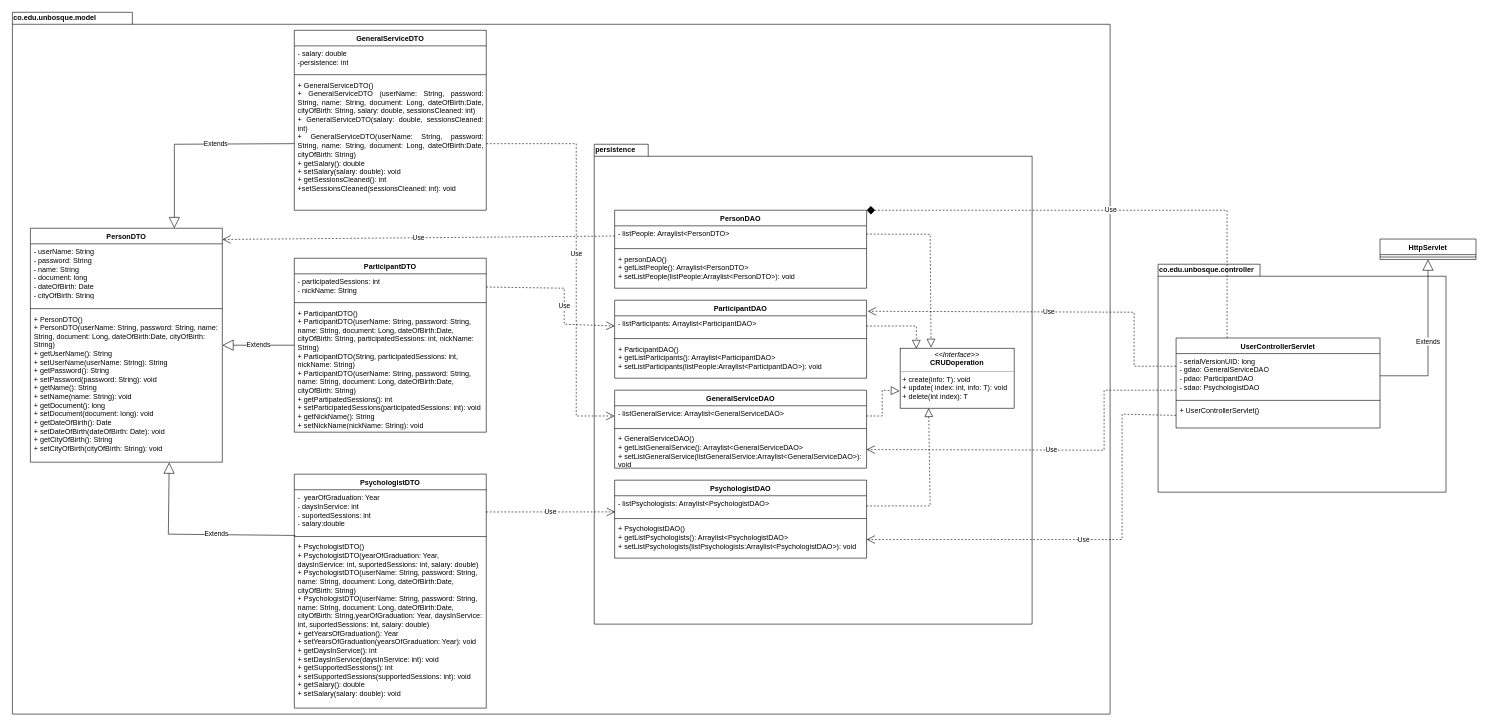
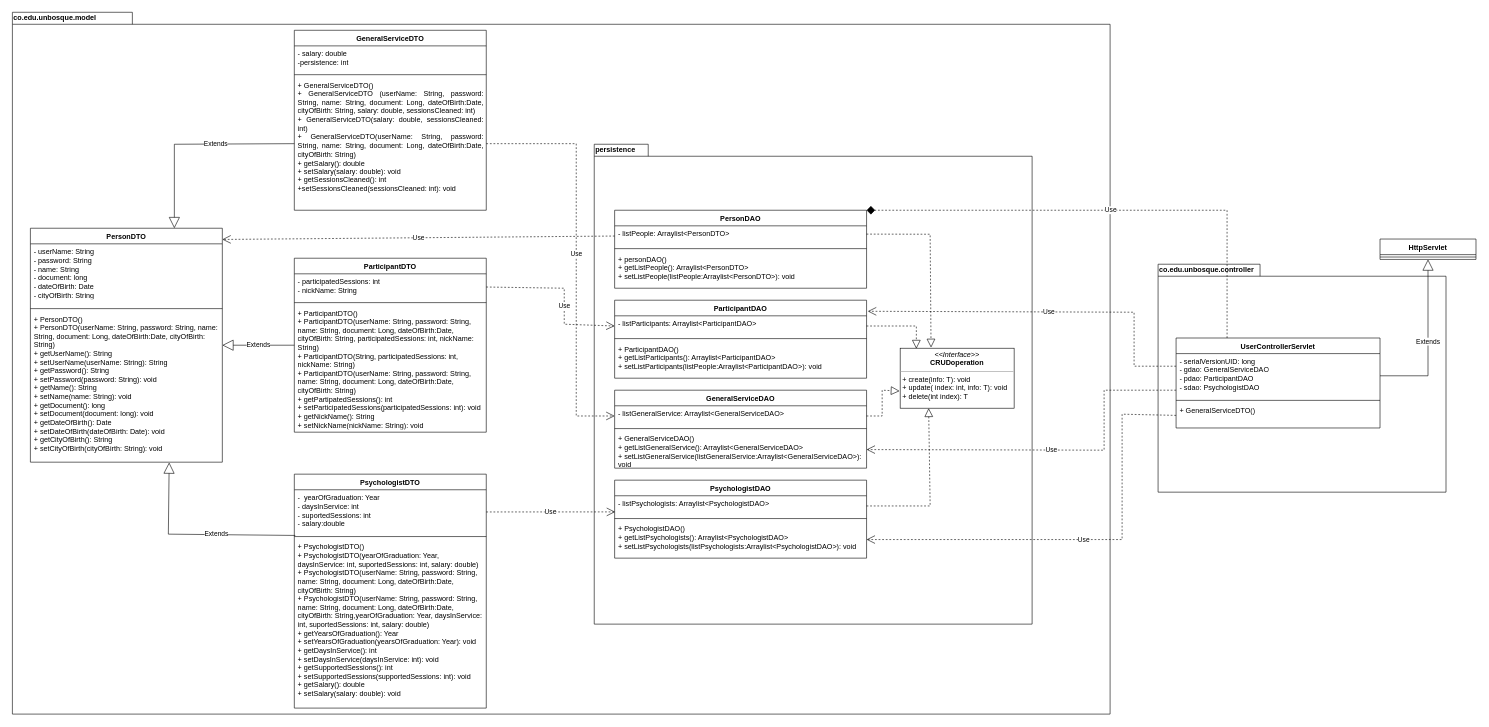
node "+ UserControllerServlet()": label "+ UserControllerServlet()" -> "+ GeneralServiceDTO()"
